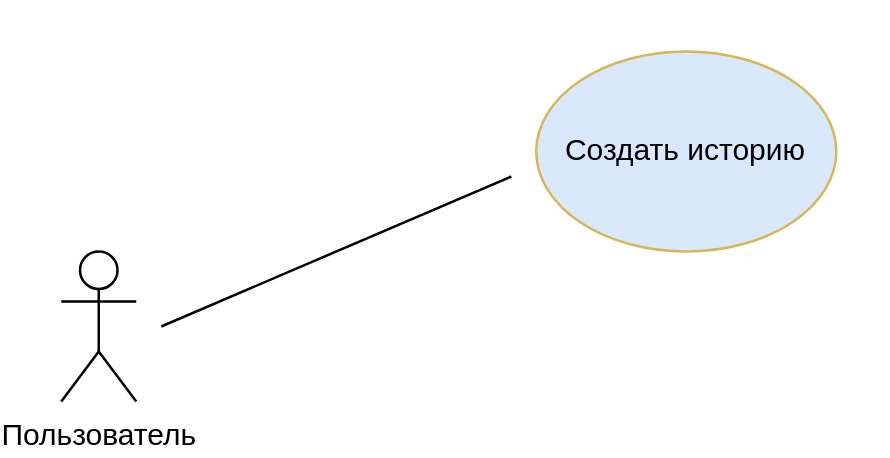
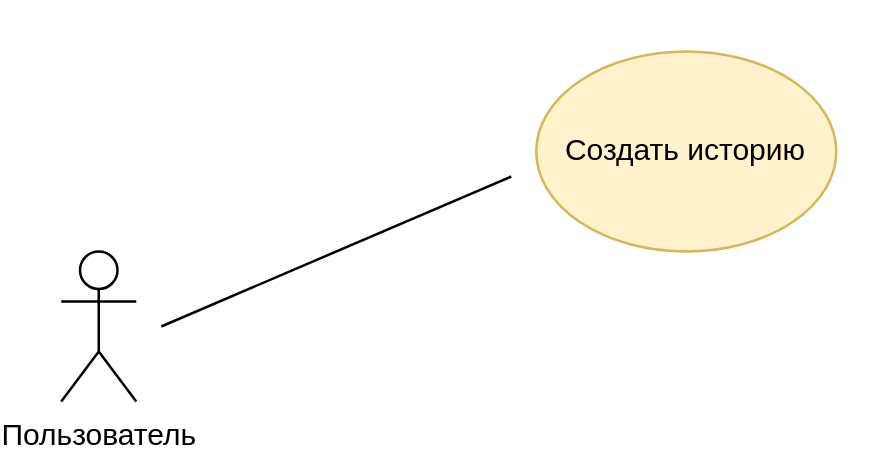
node "Создать историю": fillcolor #dae8fc -> #fff2cc
